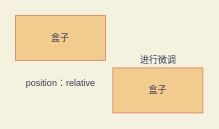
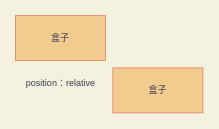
node "进行微调": removed
